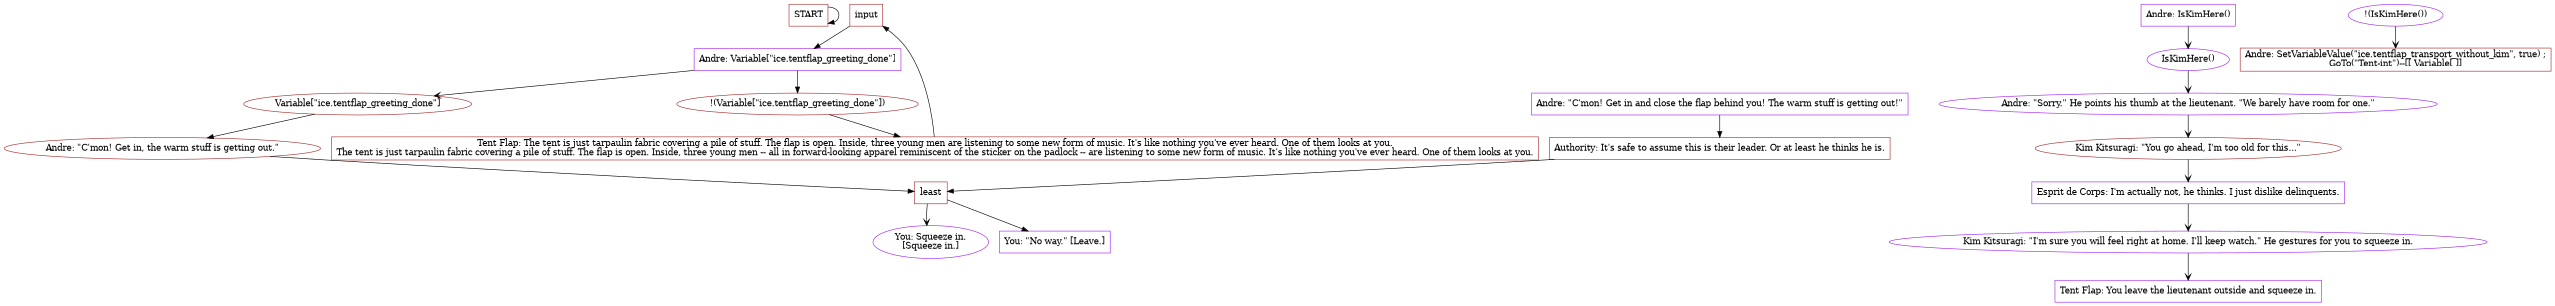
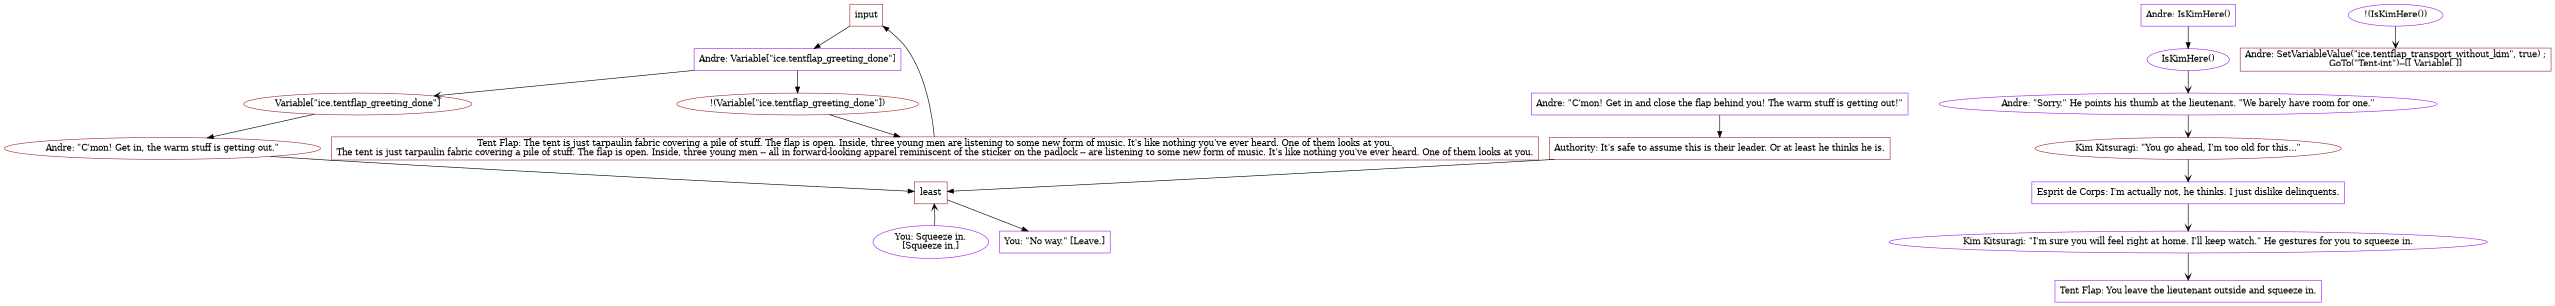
node "START": removed
edge "Andre: IsKimHere()" -> "IsKimHere()": arrowhead vee -> normal
edge "least" -> "You: Squeeze in. [Squeeze in.]": reversed
